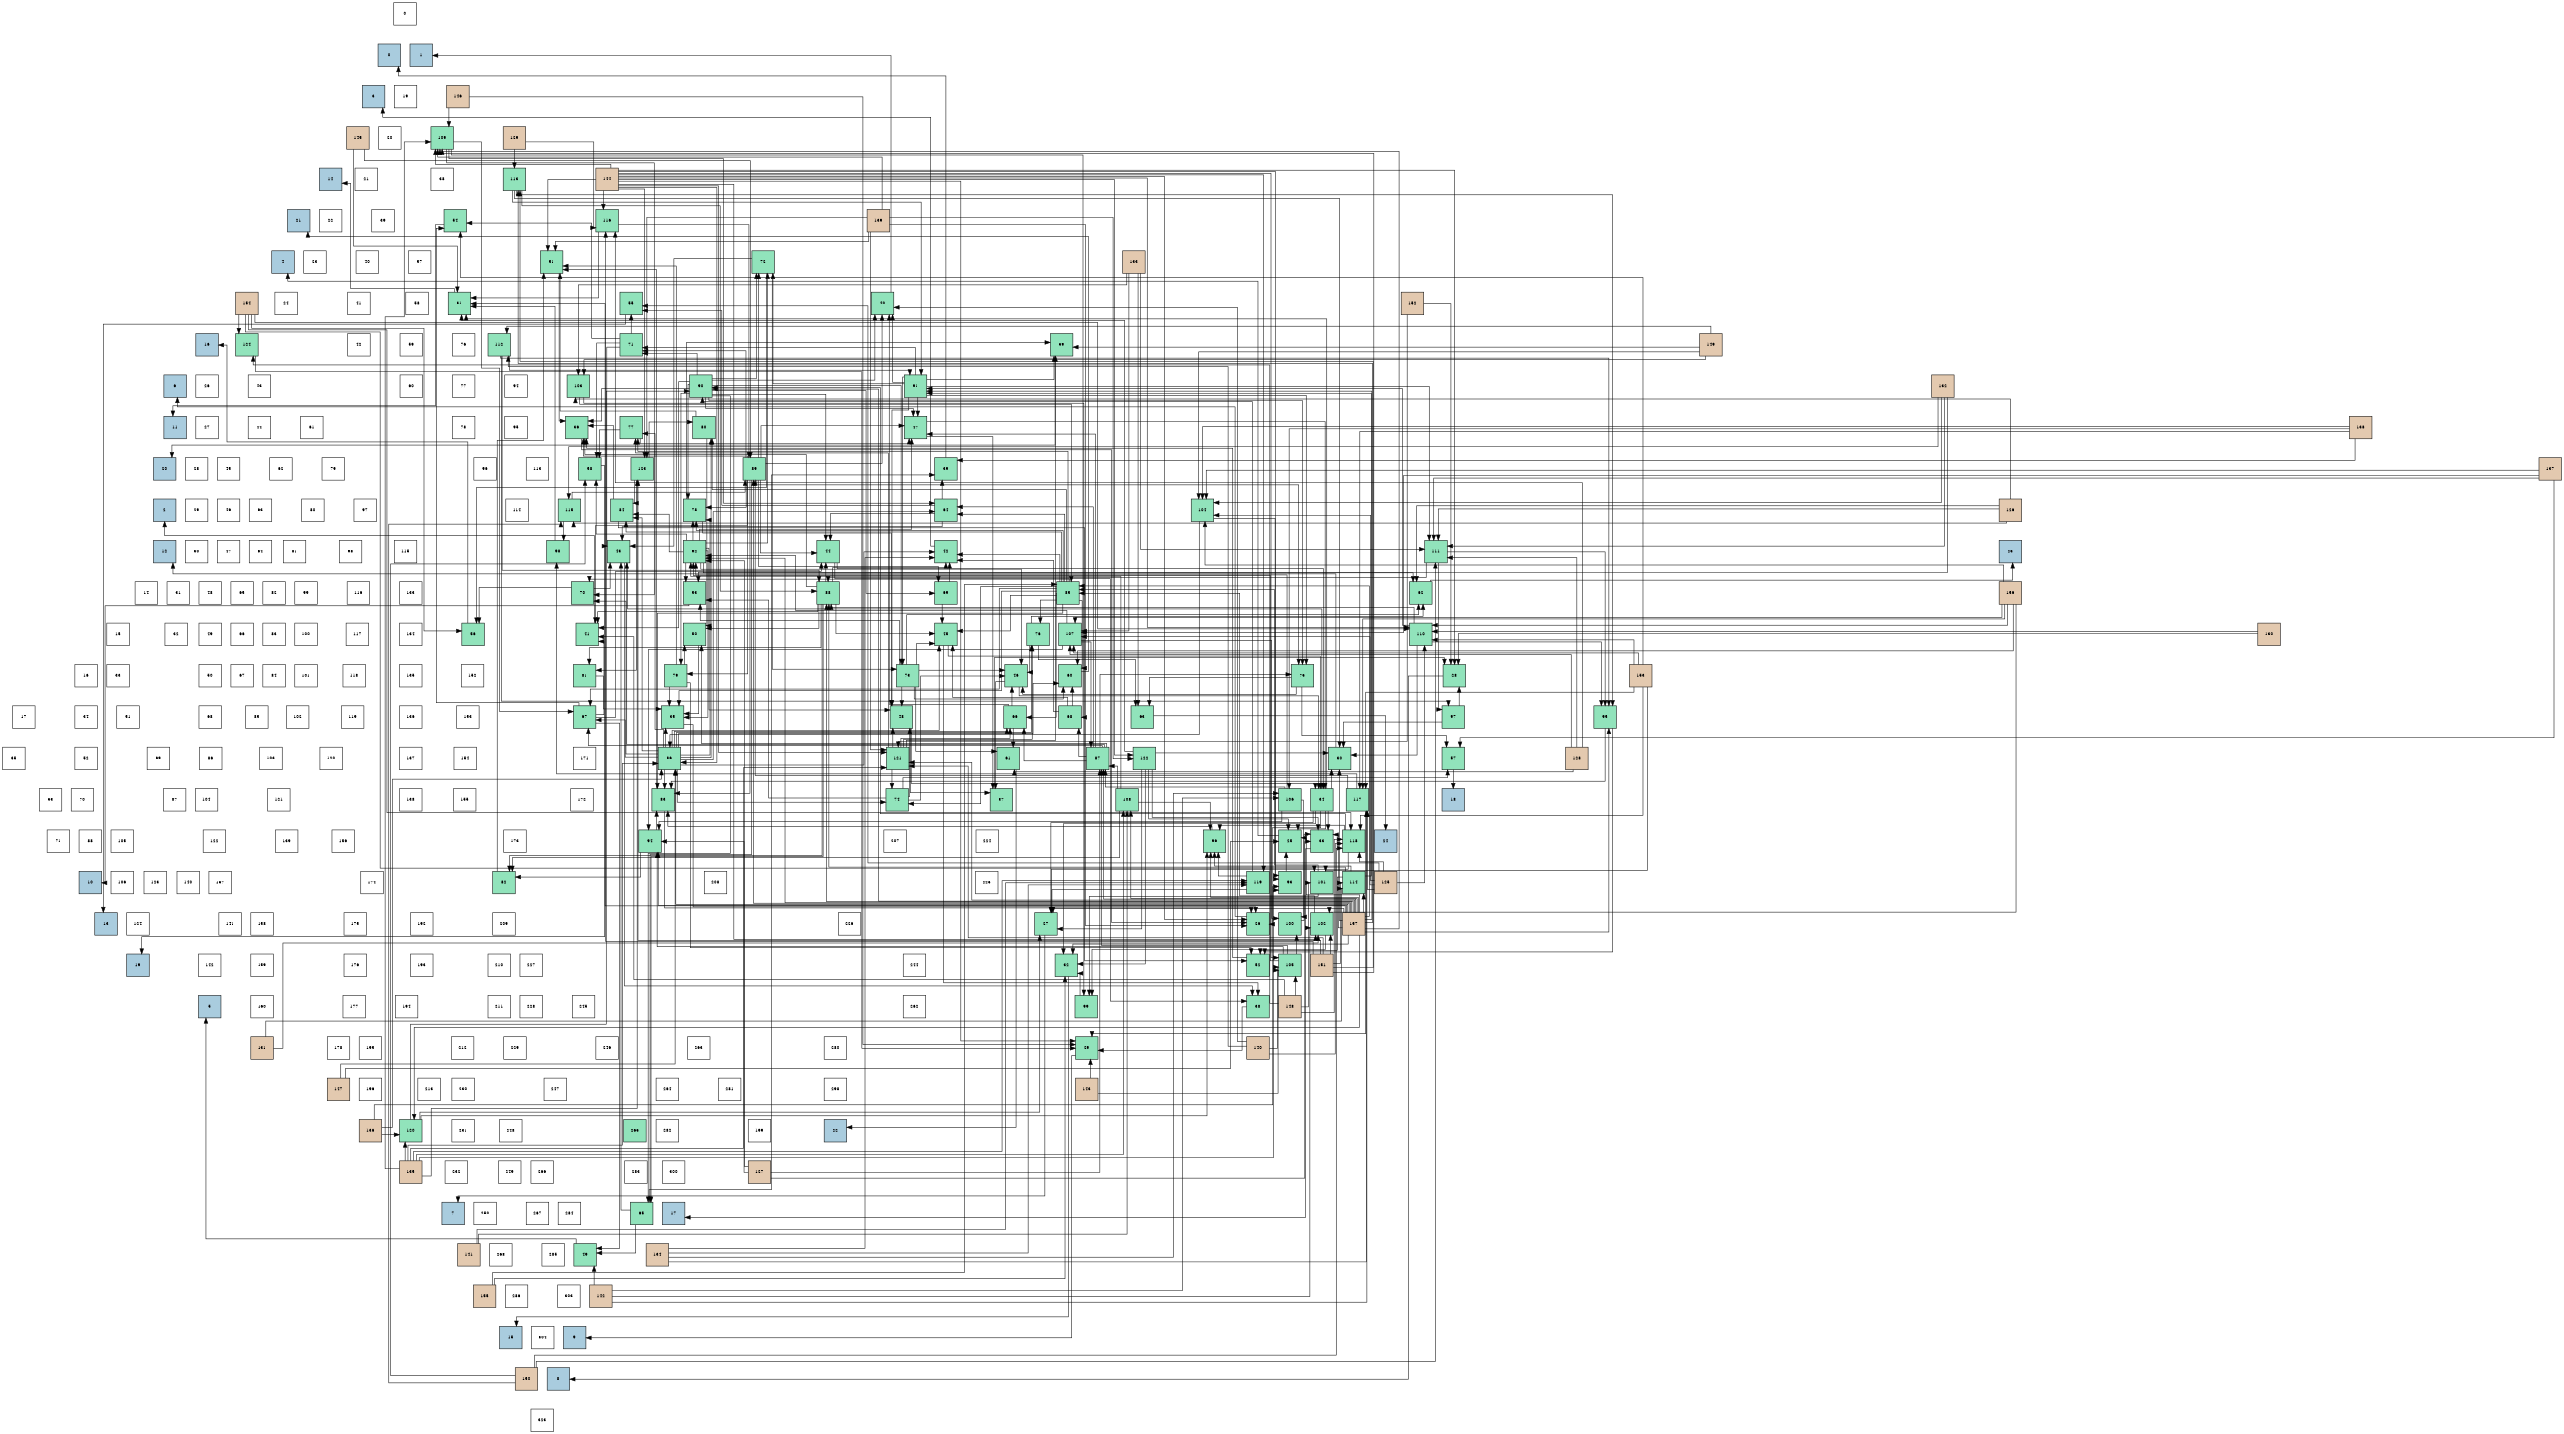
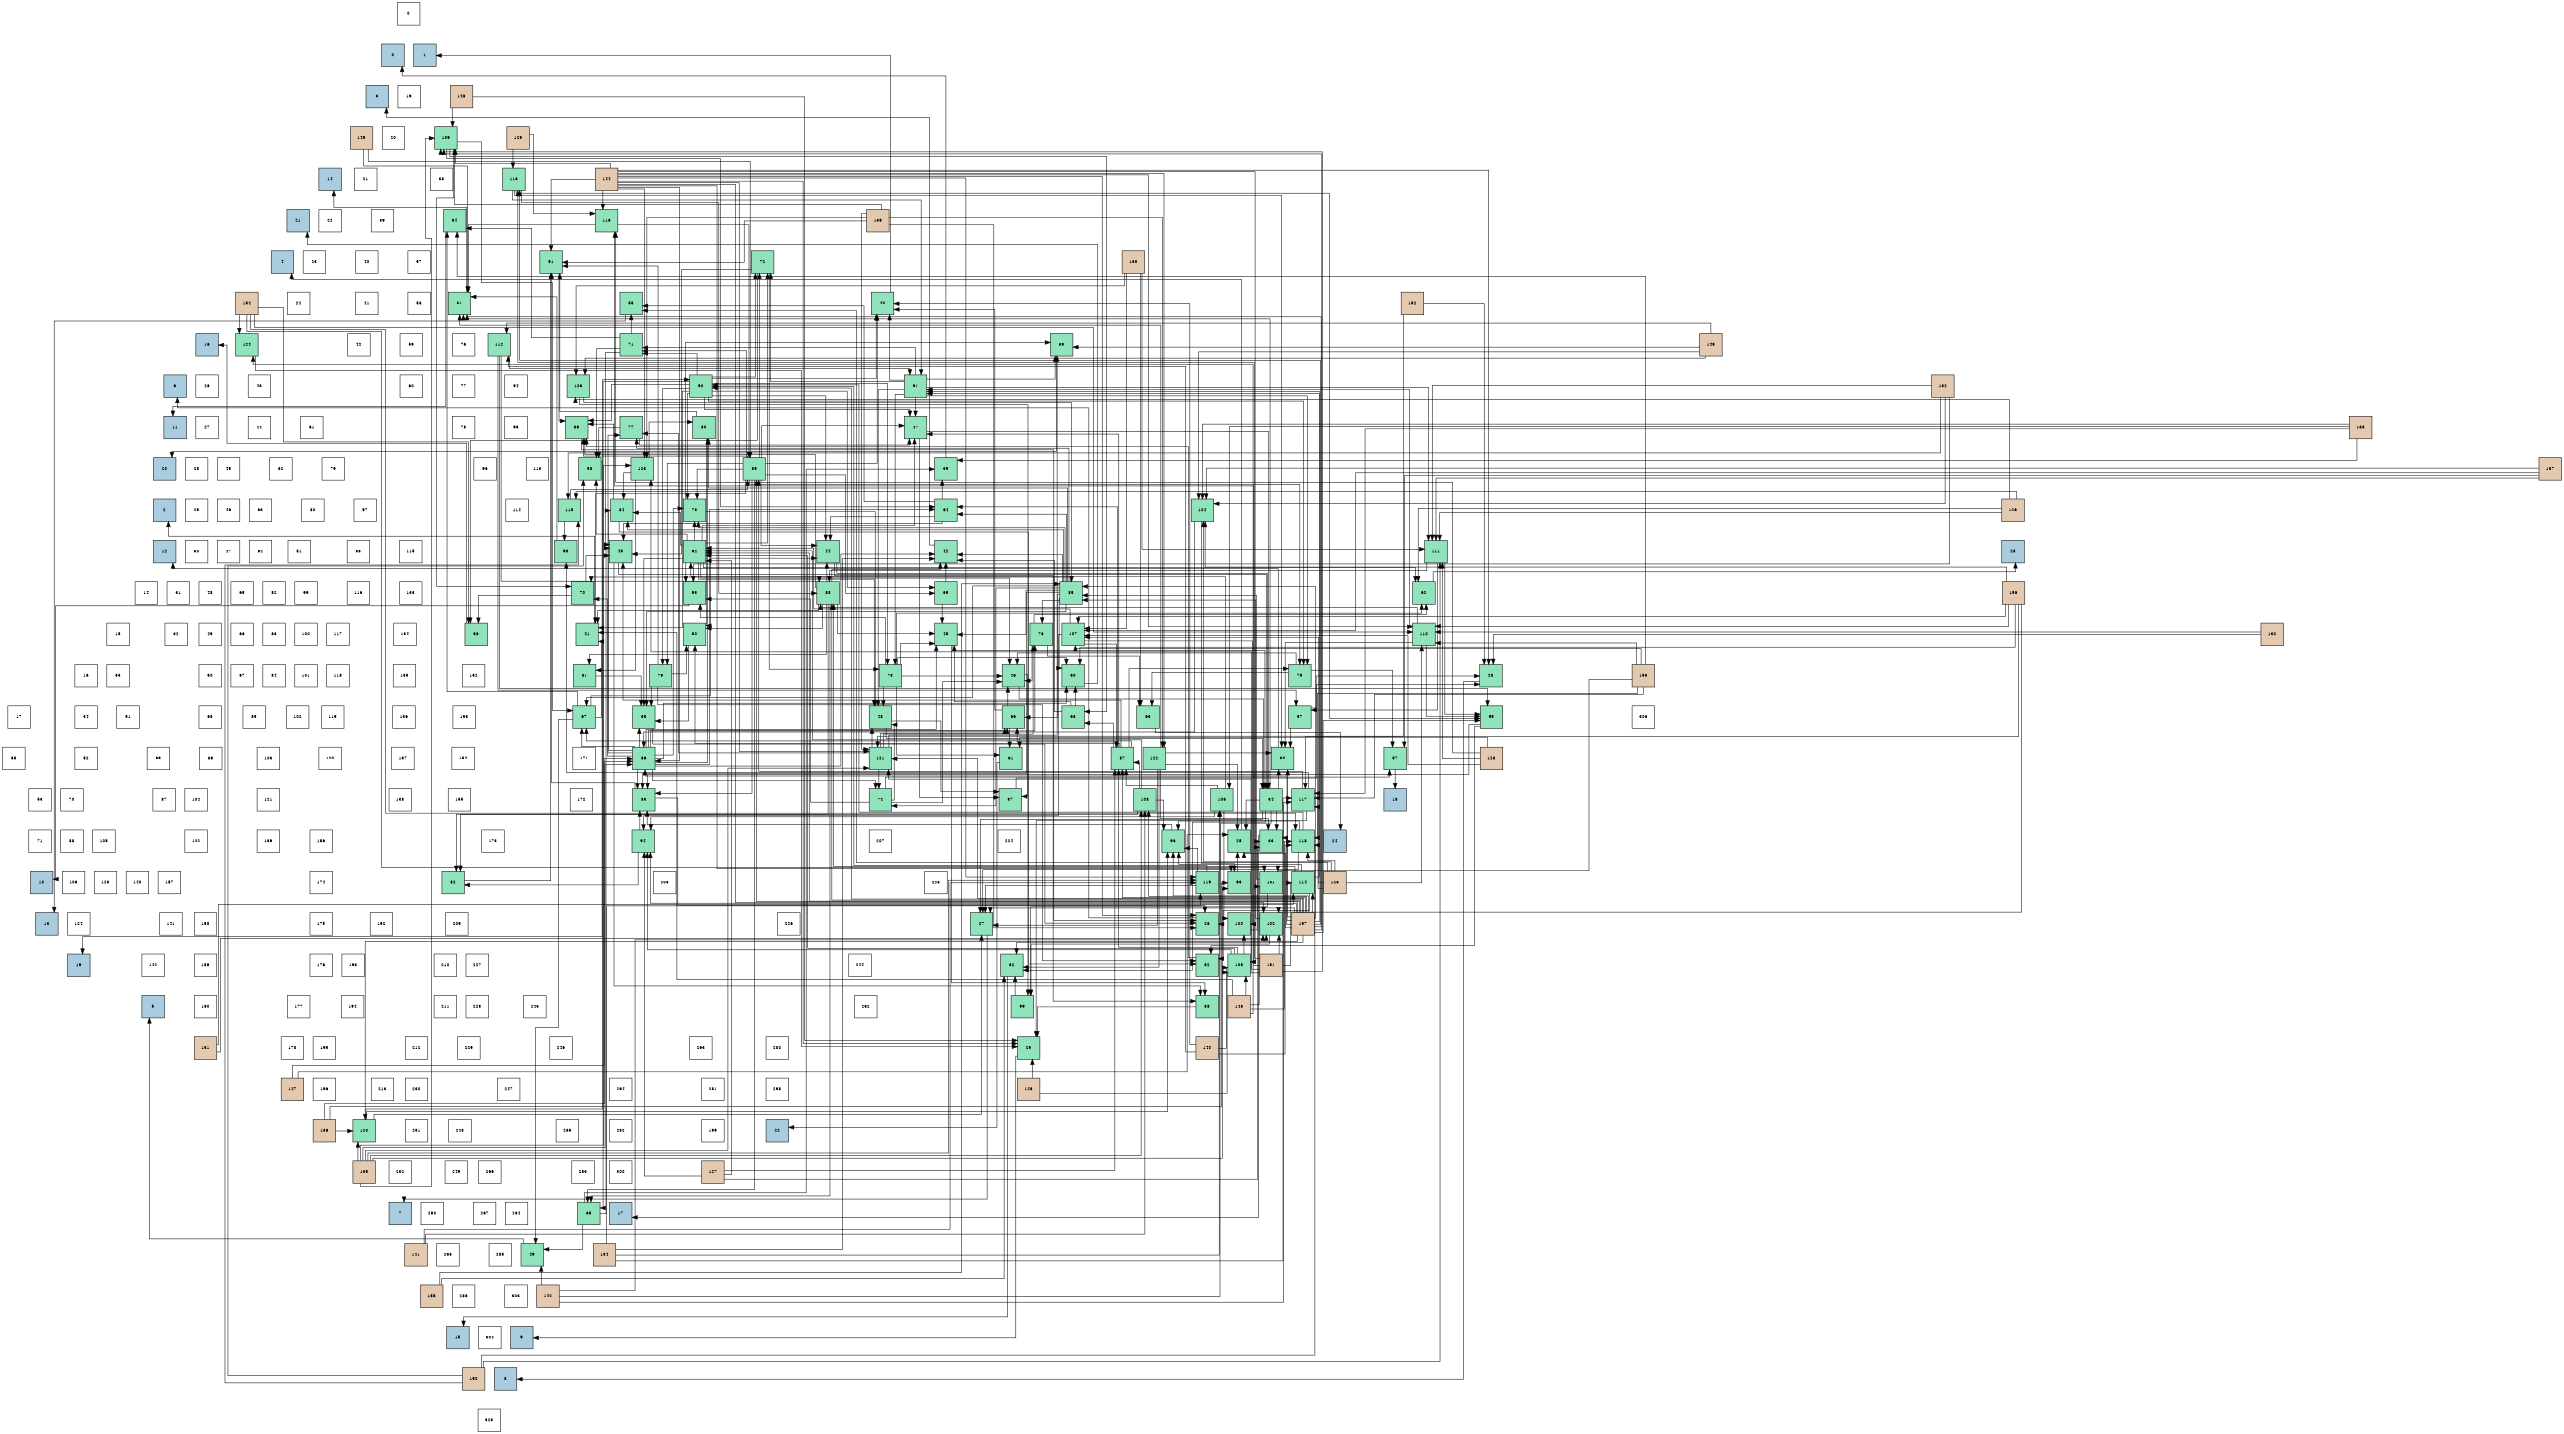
node "306": added
node "265": fillcolor #91e3bb -> #ffffff
